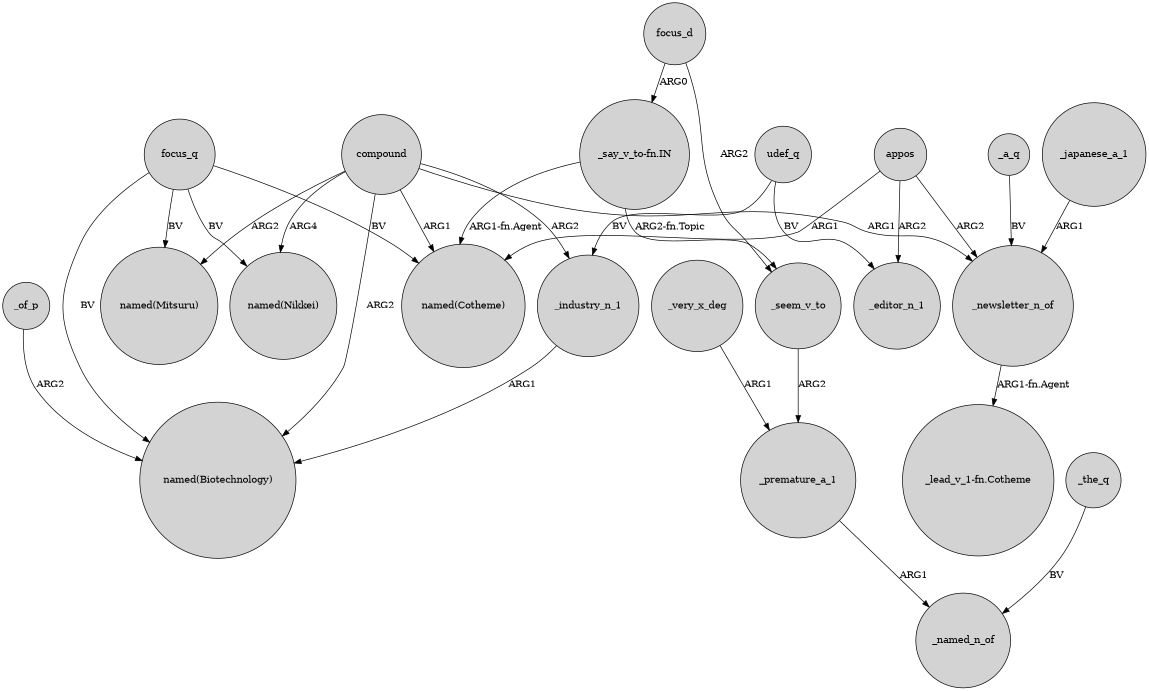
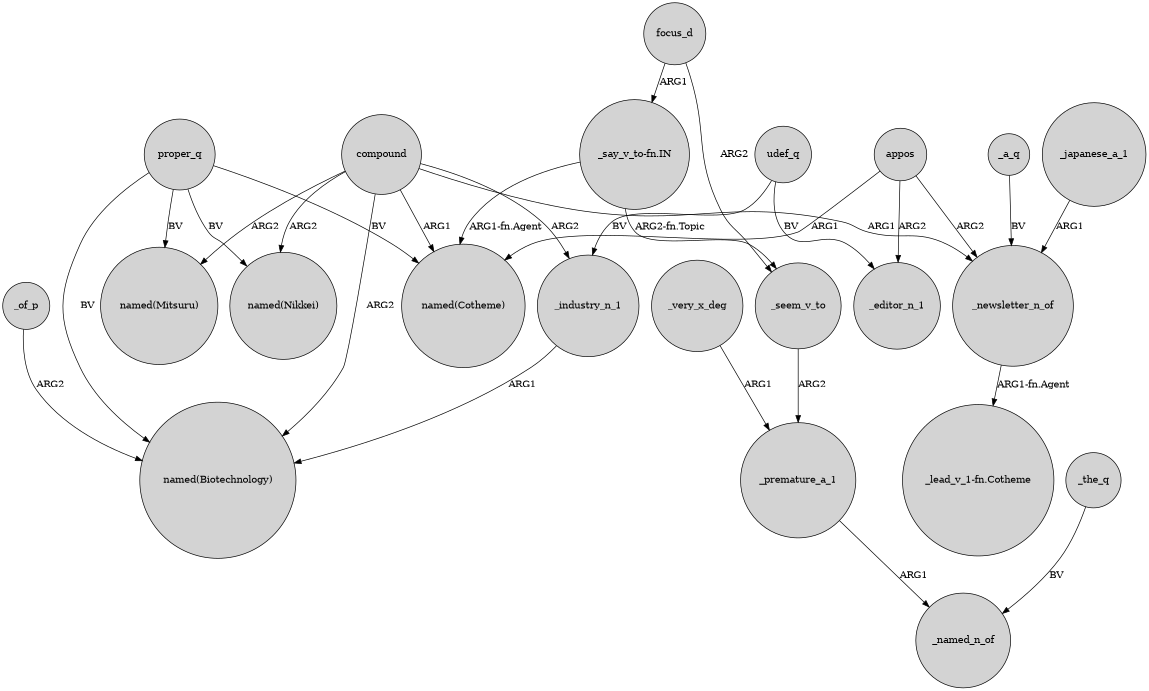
edge "focus_d" -> "_say_v_to-fn.IN": label "ARG0" -> "ARG1"
node "focus_q": label "focus_q" -> "proper_q"
edge "compound" -> "named(Nikkei)": label "ARG4" -> "ARG2"
